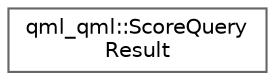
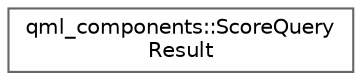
node "qml_qml::ScoreQuery Result": label "qml_qml::ScoreQuery Result" -> "qml_components::ScoreQuery Result"
